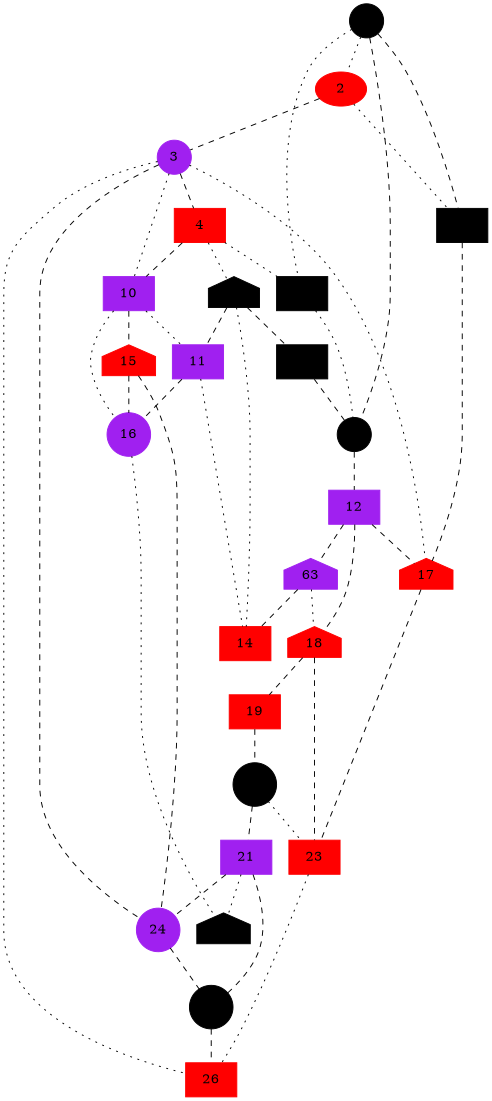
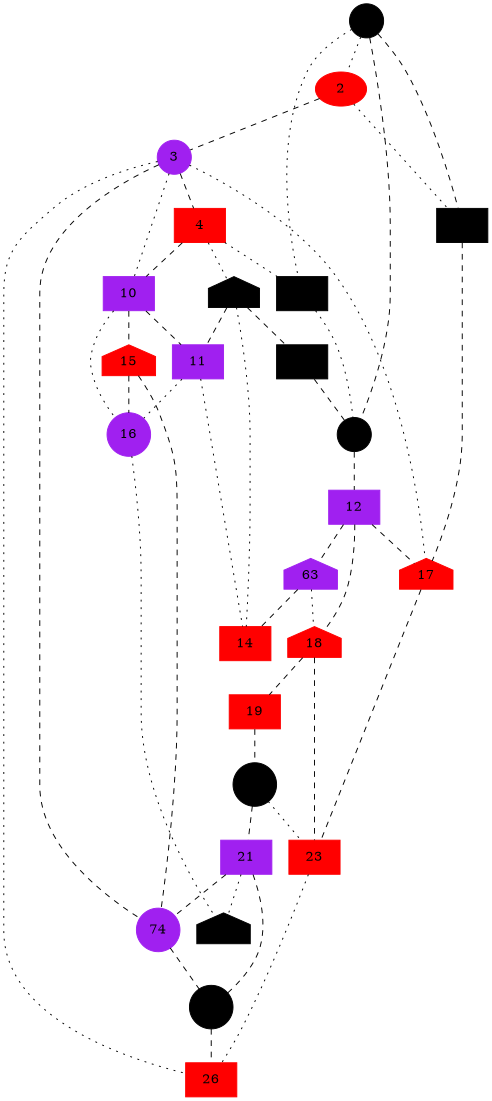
edge "10" -- "11": style dotted -> dashed
edge "11" -- "16": style dashed -> dotted
node "24": label "24" -> "74"
